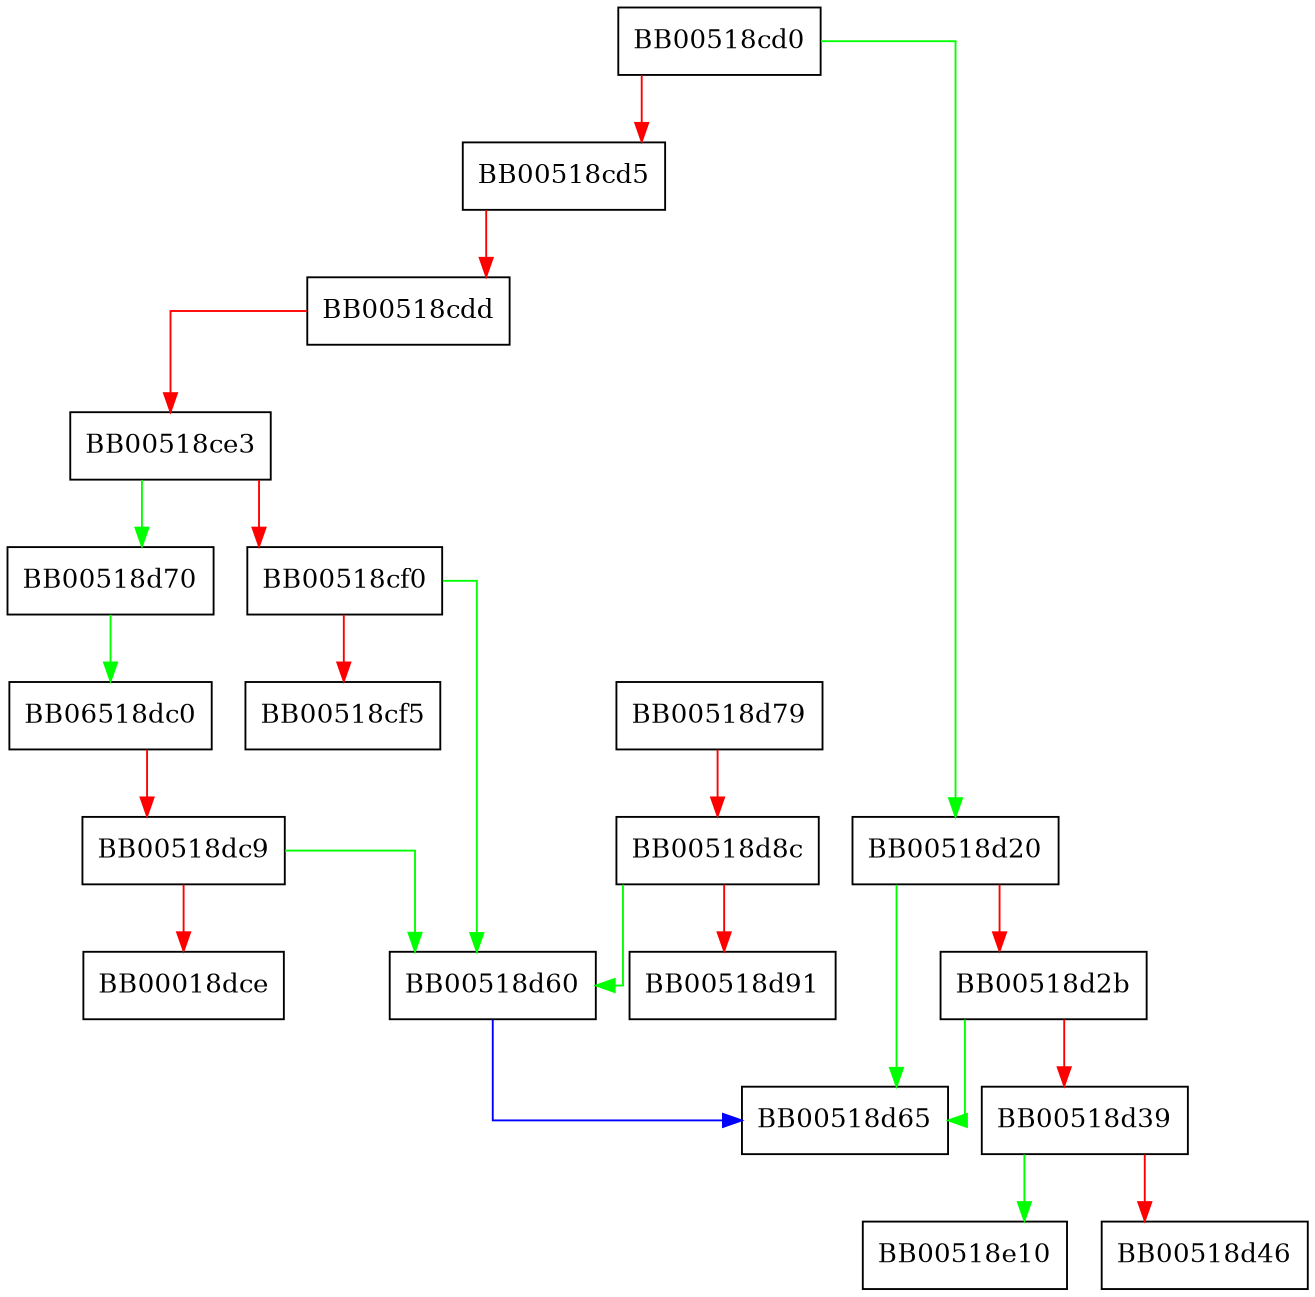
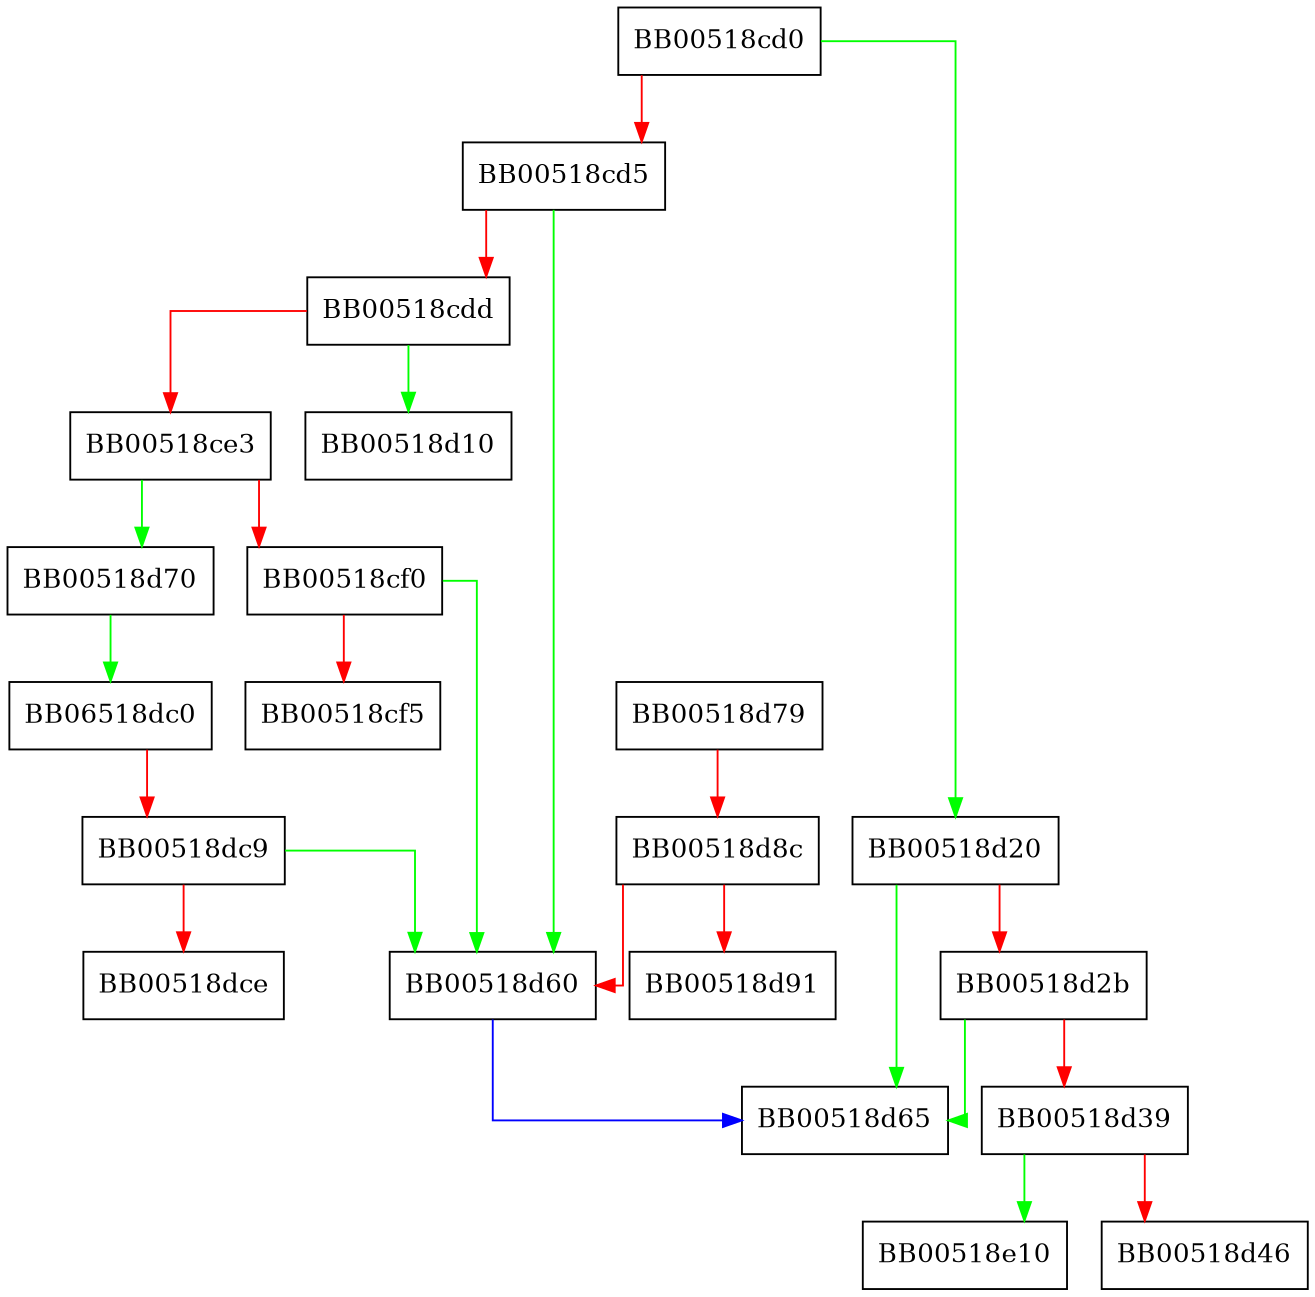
node "BB00518d10": added
edge "BB00518cd5" -> "BB00518d60": added
edge "BB00518d8c" -> "BB00518d60": color green -> red
node "BB00018dce": label "BB00018dce" -> "BB00518dce"
